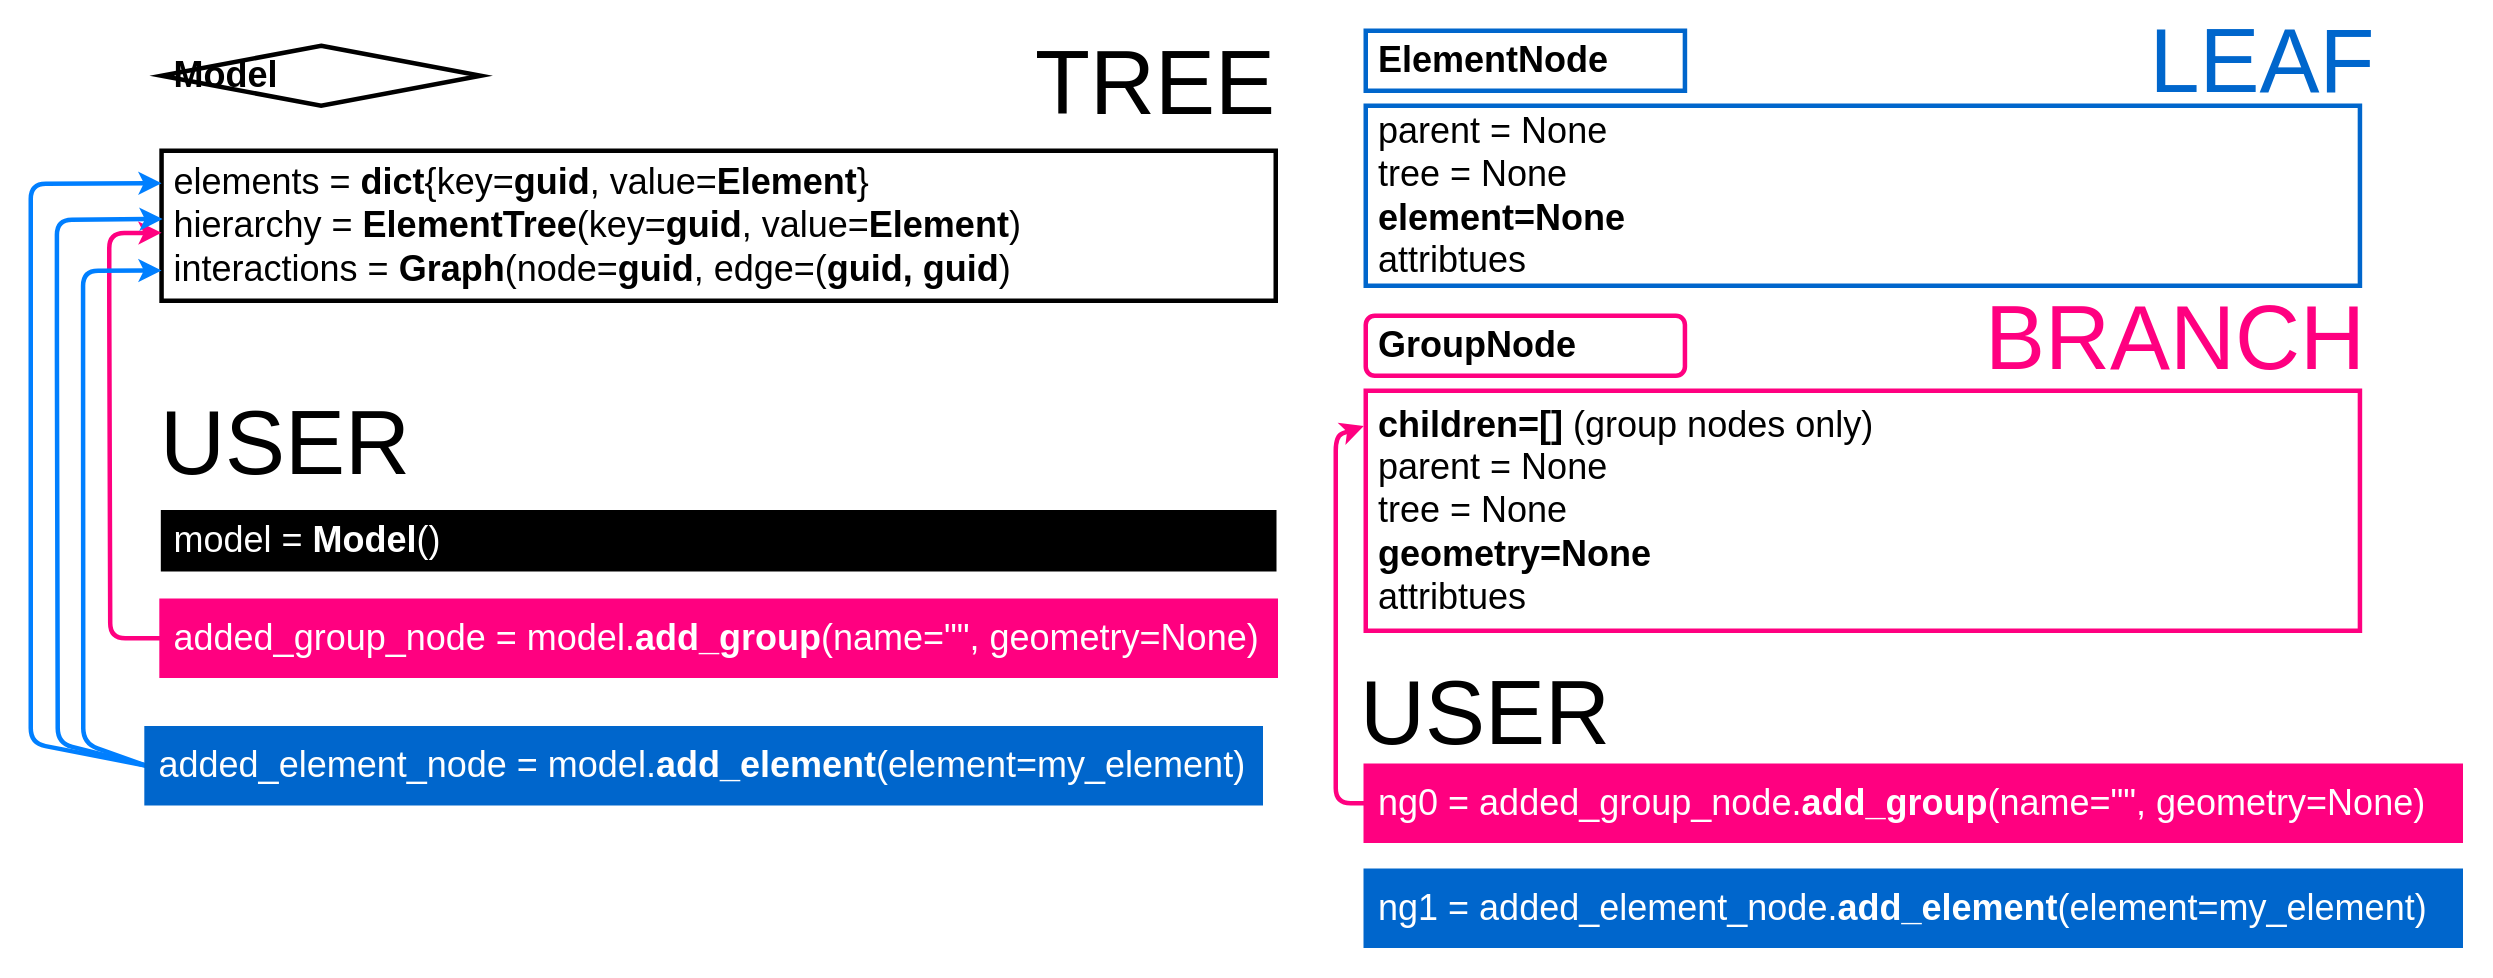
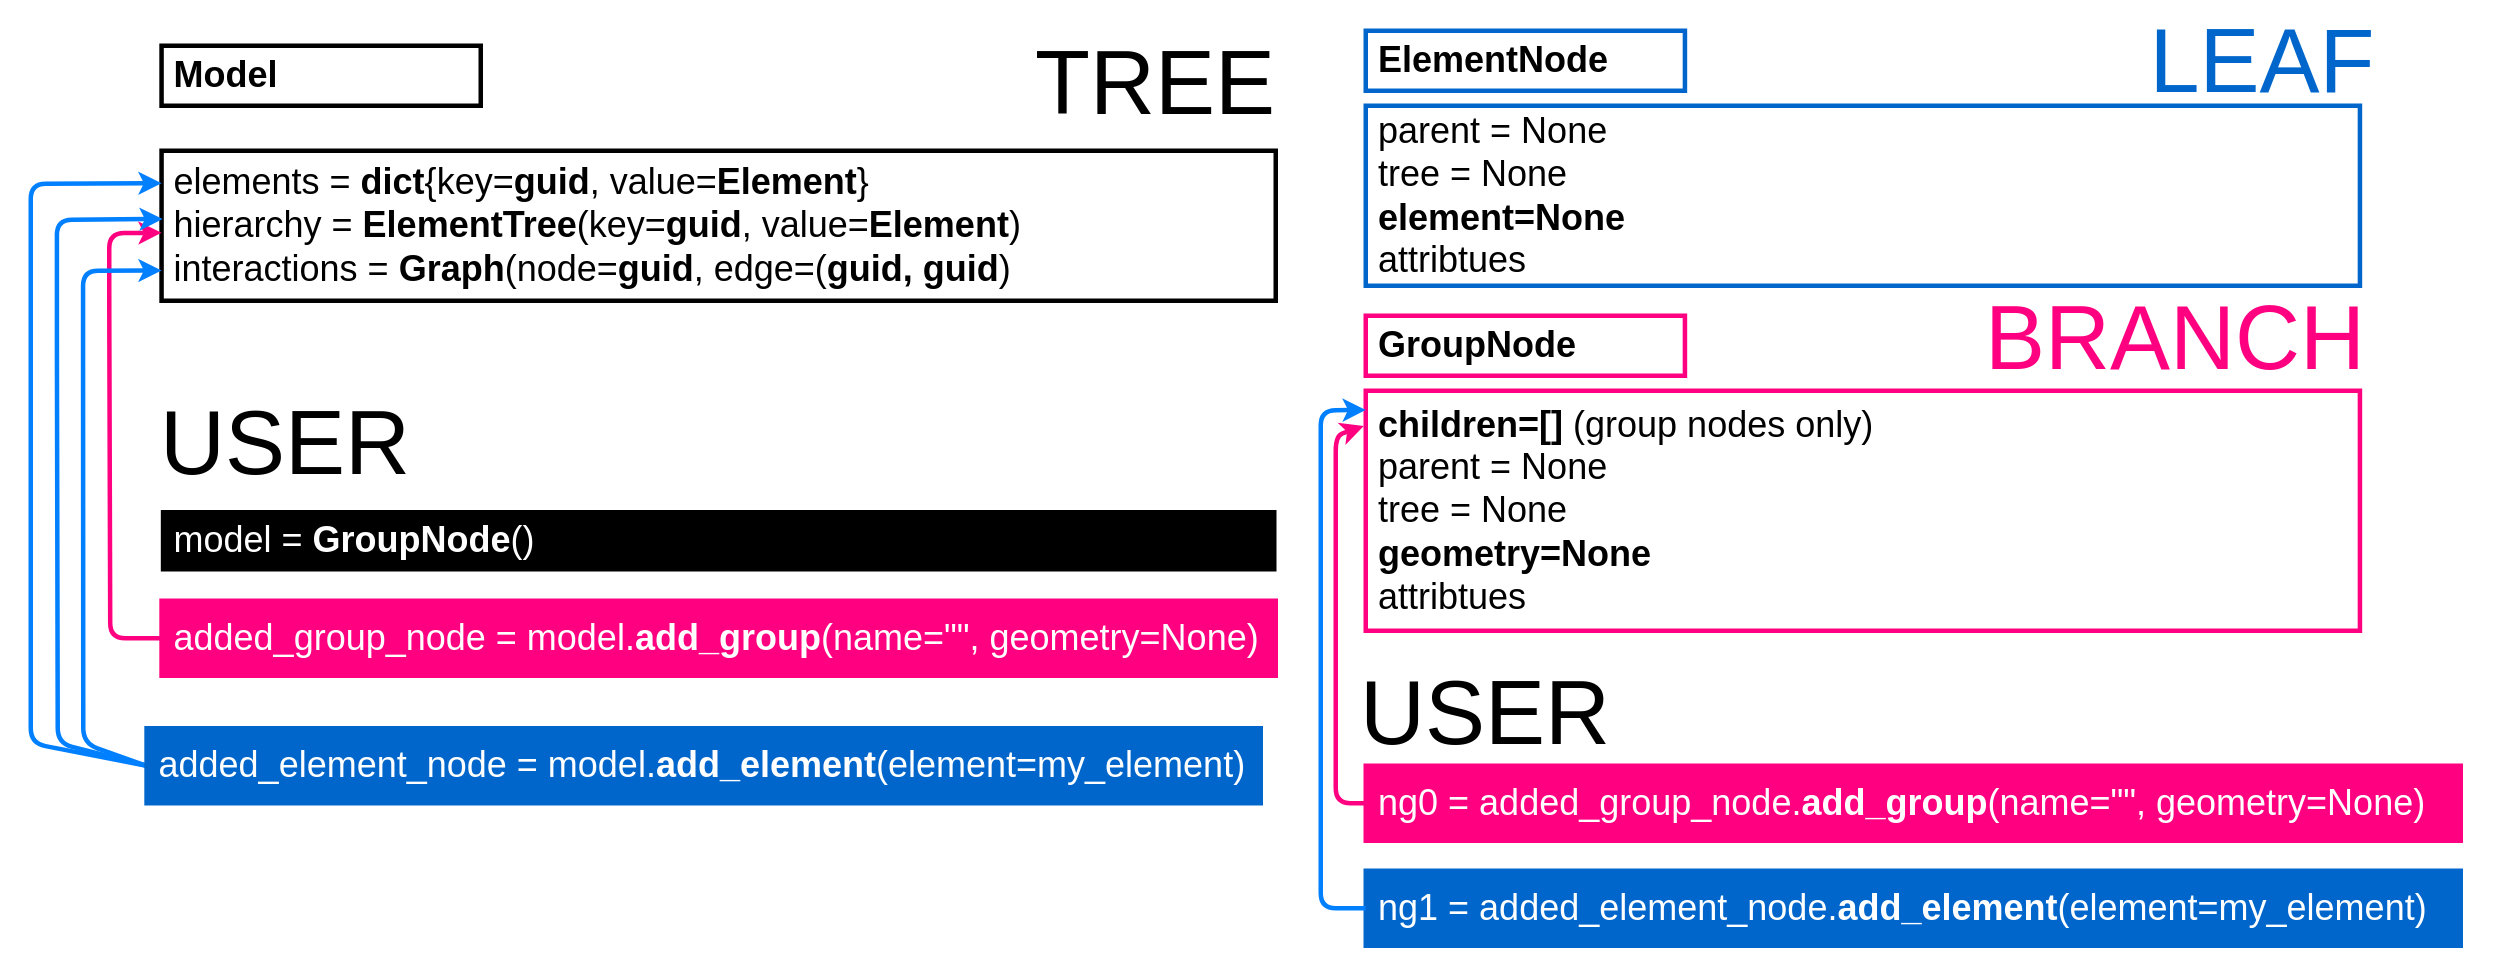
node "Model": shape diamond -> rectangle
node "GroupNode": shape rounded rectangle -> rectangle
node "model = Model()": label "model = Model()" -> "model = GroupNode()"
edge "ng1 = added_element_node.add_element(element=my_element)" -> "children=[] (group nodes only) parent = None tree = None geometry=None attribtues": added
